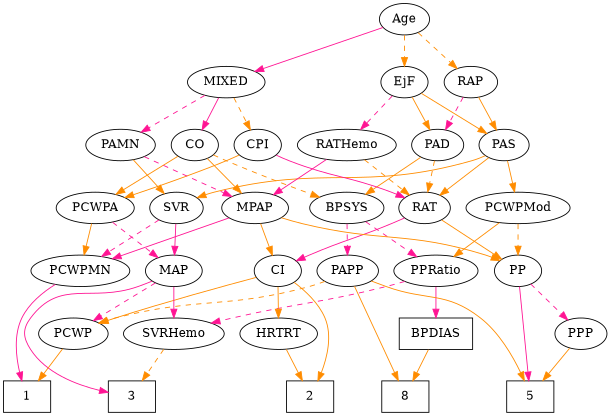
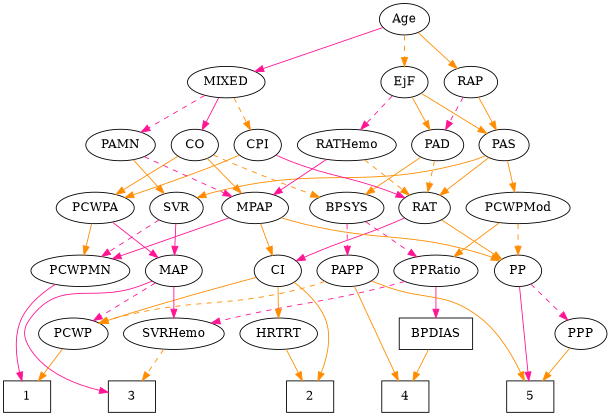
edge "Age" -> "RAP": style dashed -> solid
edge "PCWPA" -> "MAP": style dashed -> solid
node "8": label "8" -> "4"
